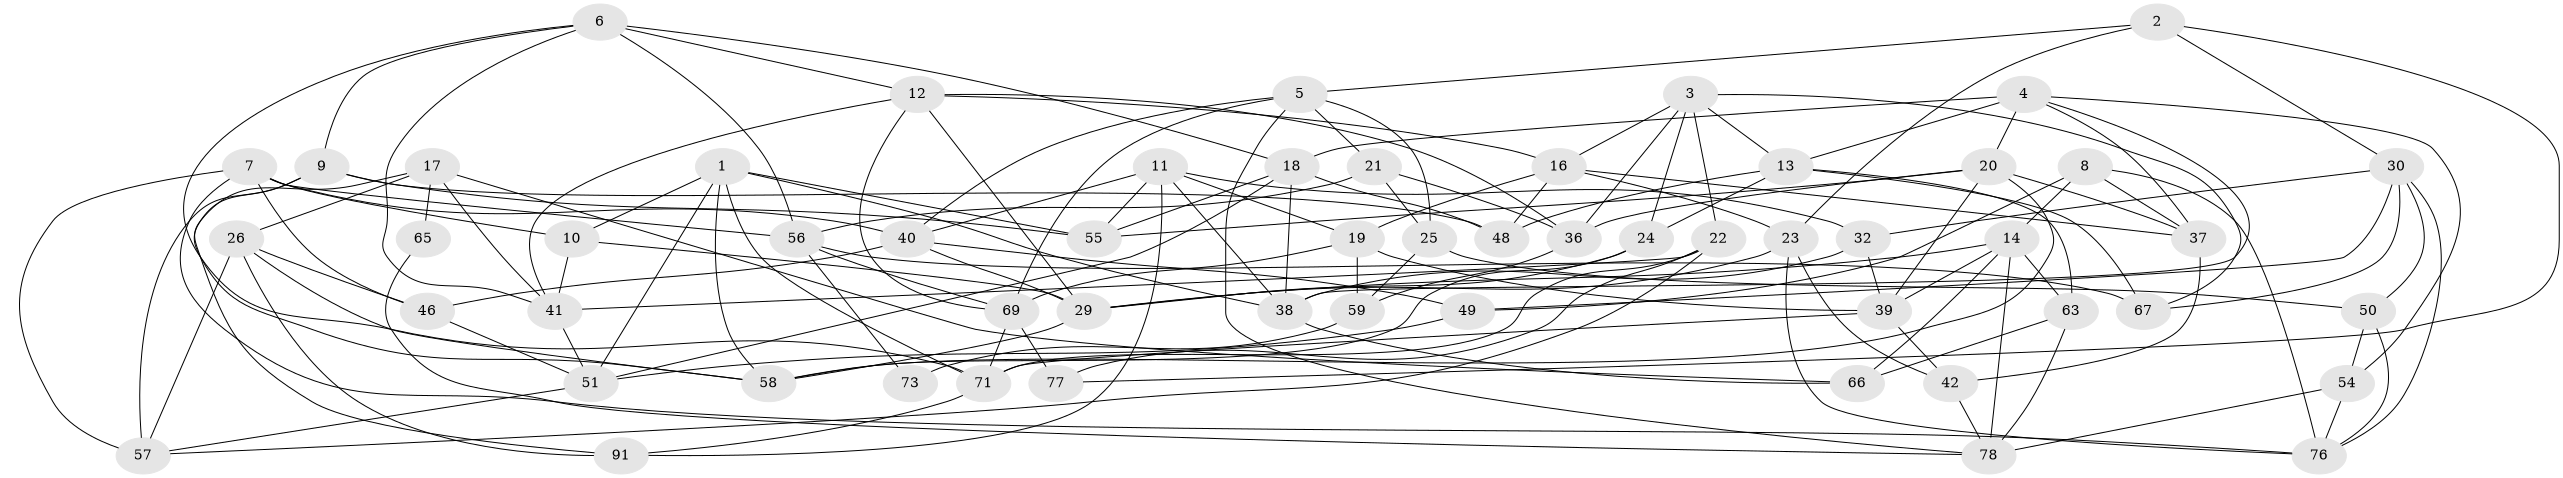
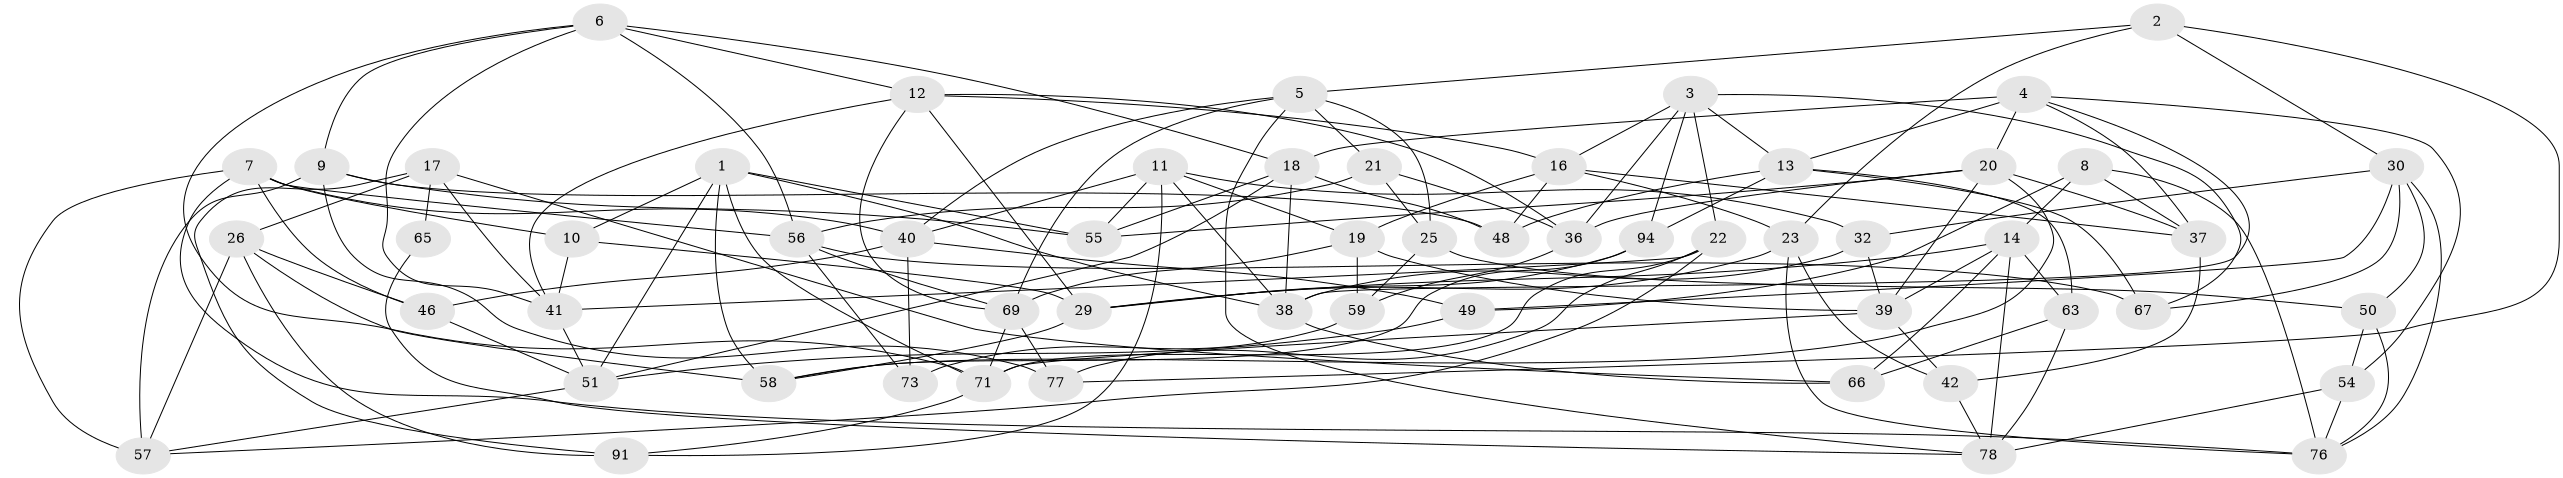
node "24": label "24" -> "94"
edge "40" -- "29": now "40" -- "73"
edge "9" -- "58": now "9" -- "77"
